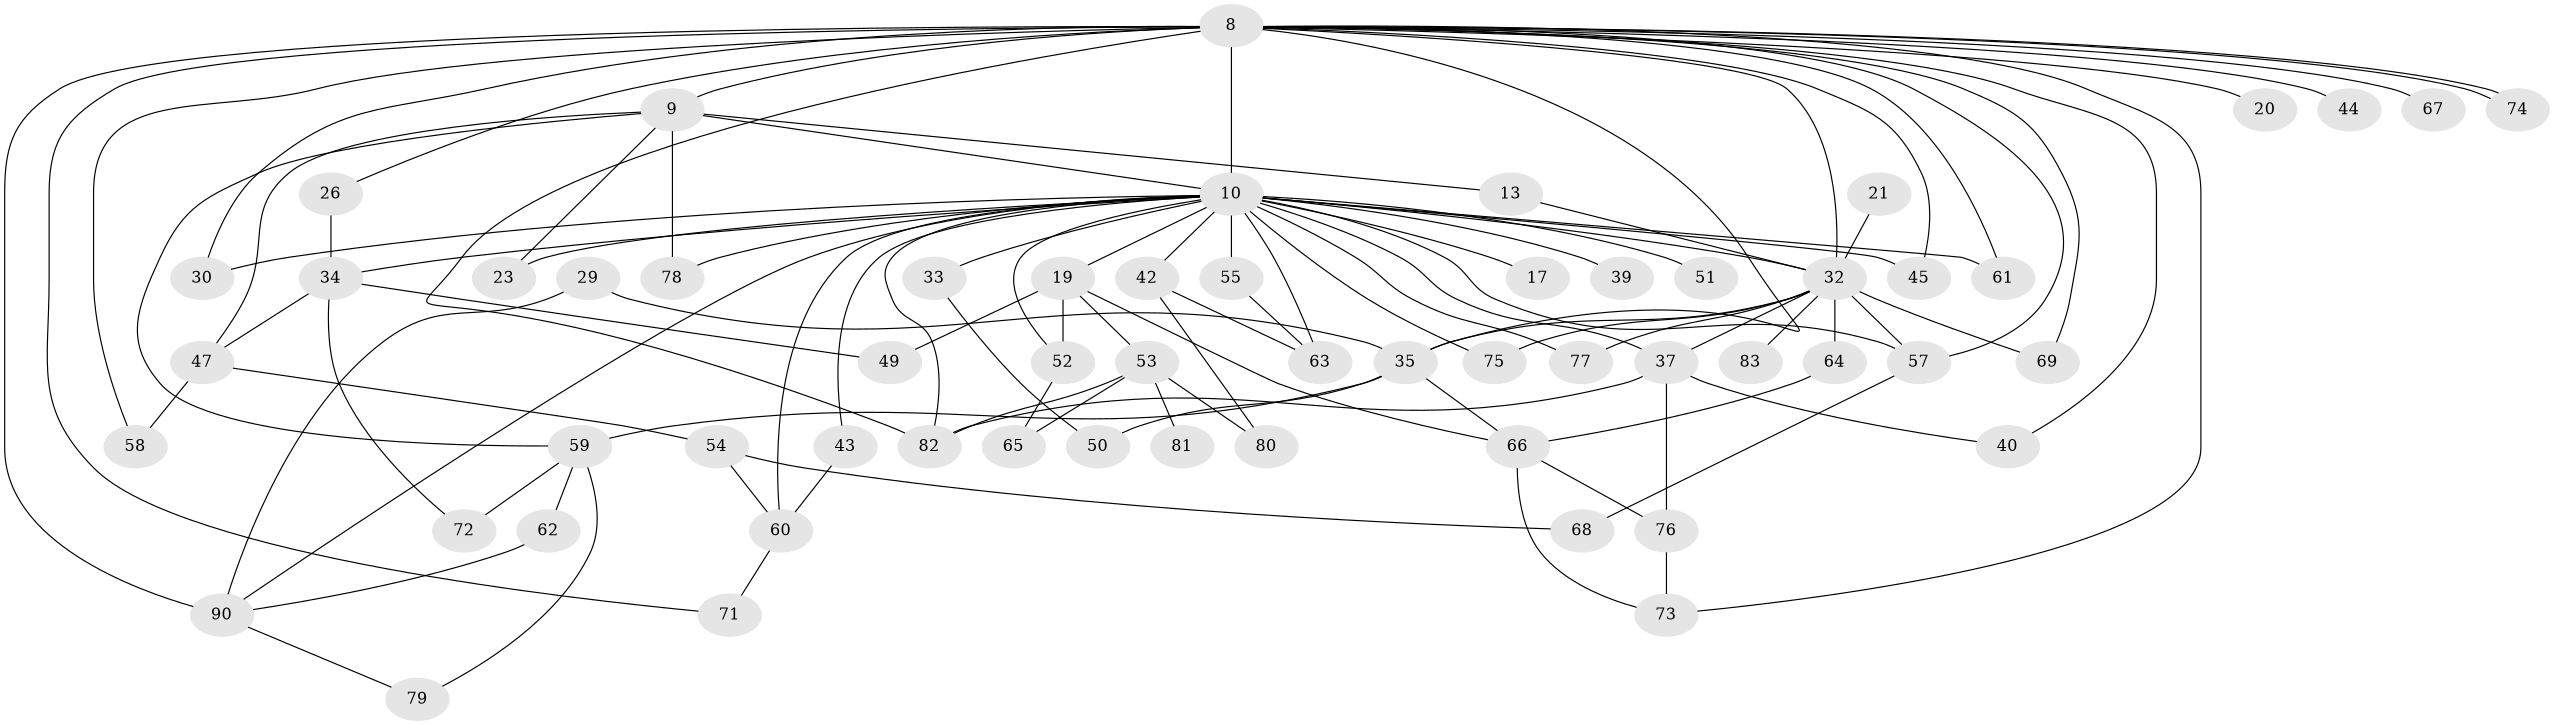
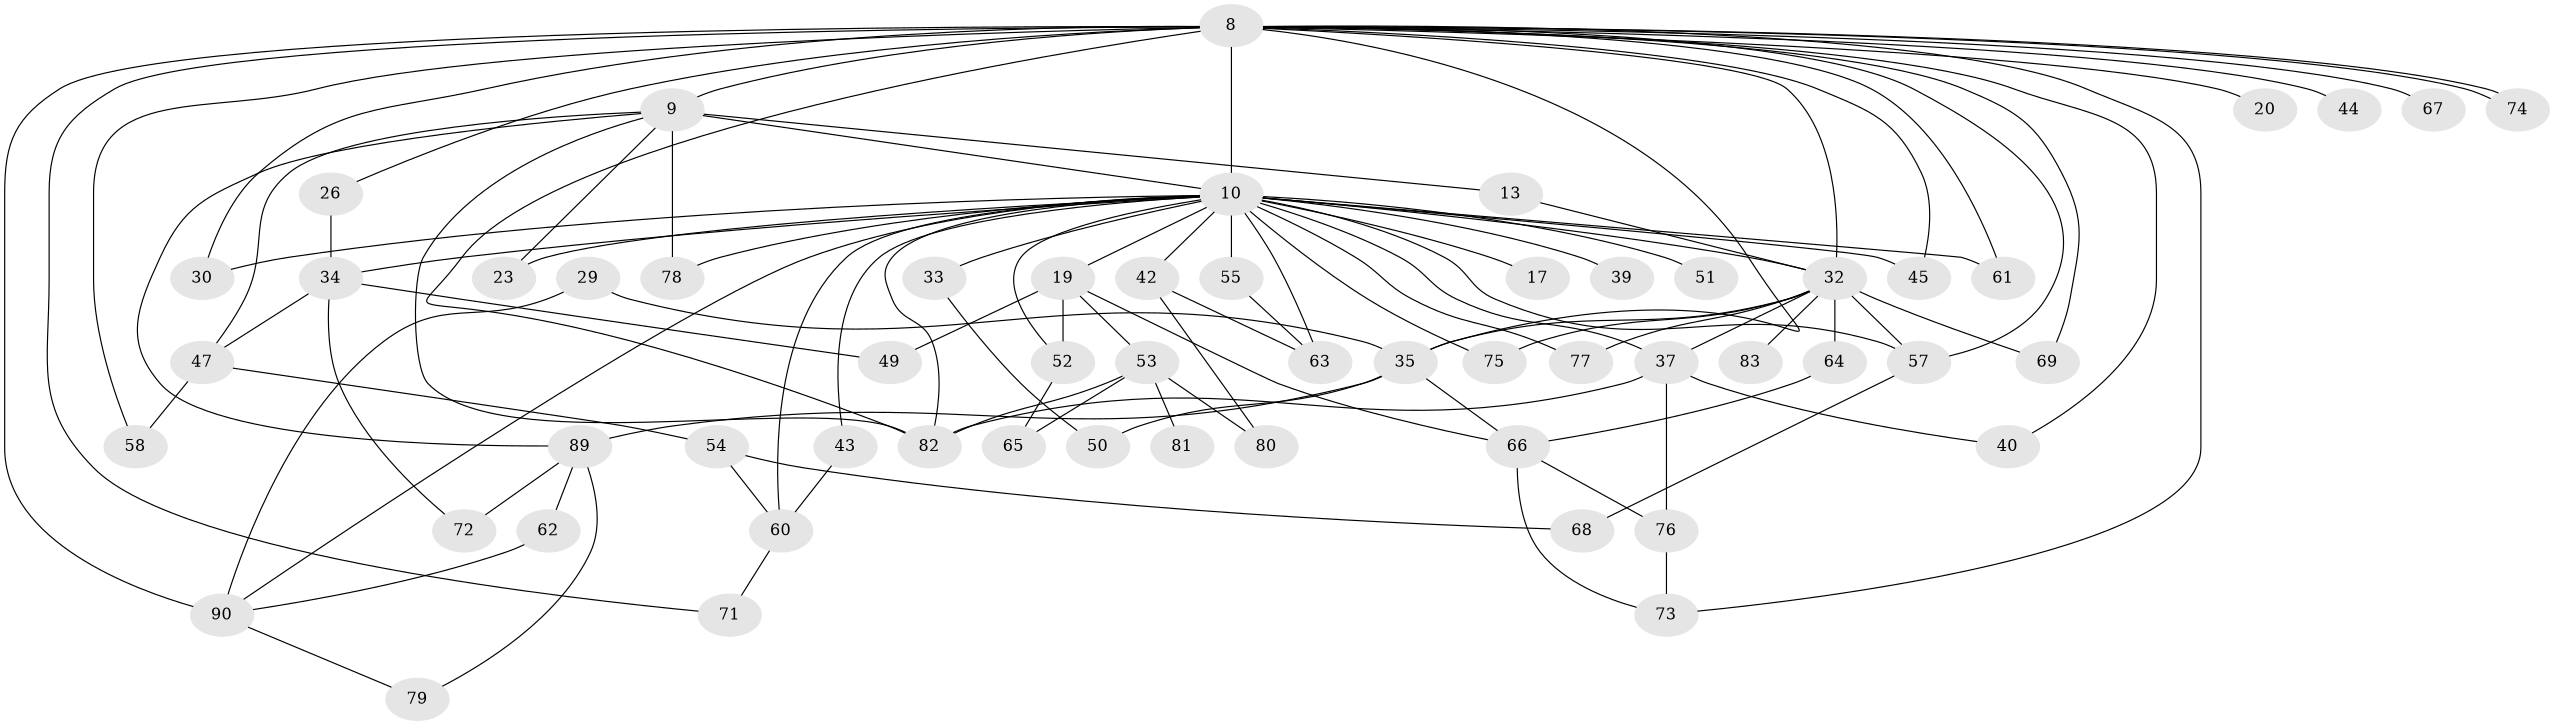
node "21": removed
edge "9" -- "82": added
node "59": label "59" -> "89"
